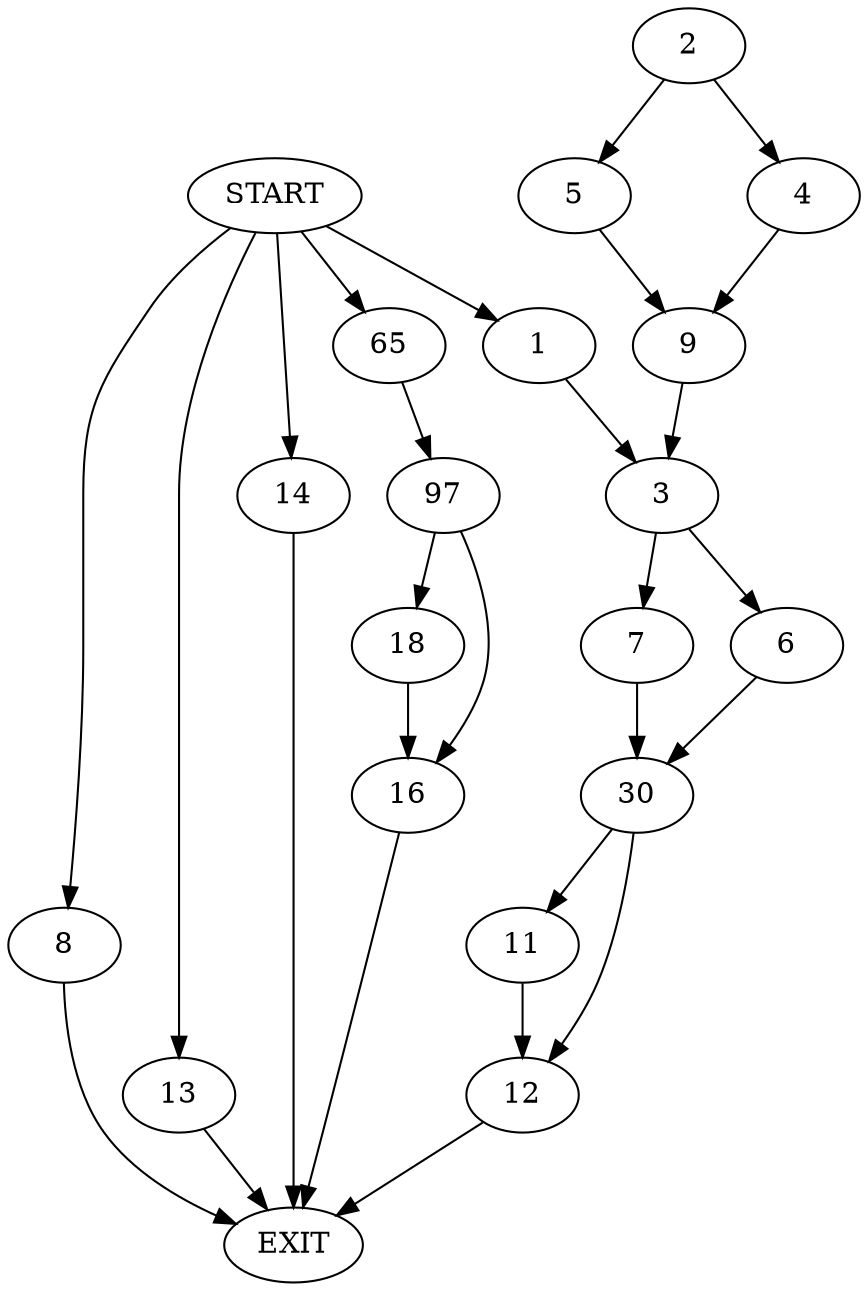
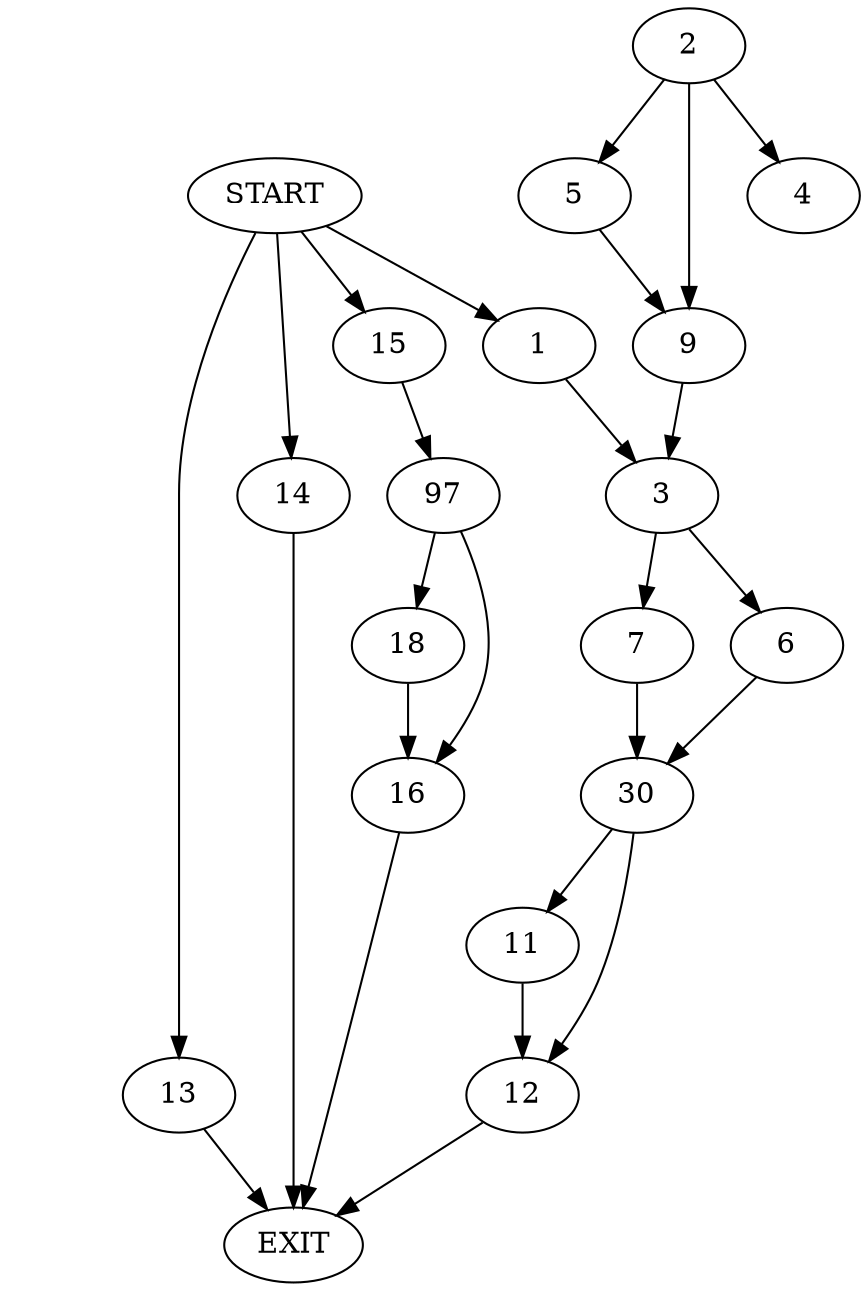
edge "4" -> "9": now "2" -> "9"
node "65": label "65" -> "15"
node "8": removed
